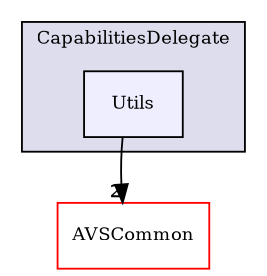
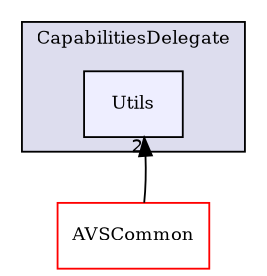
edge "Utils" -> "AVSCommon": reversed
